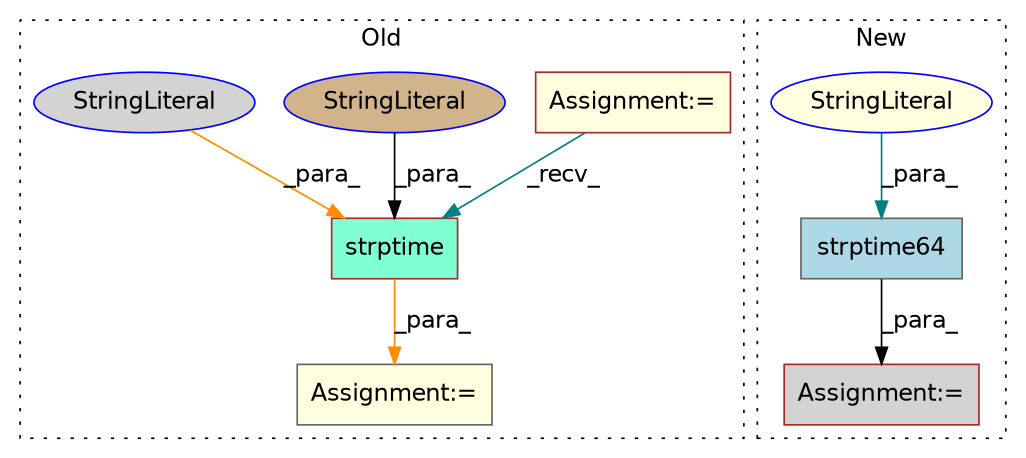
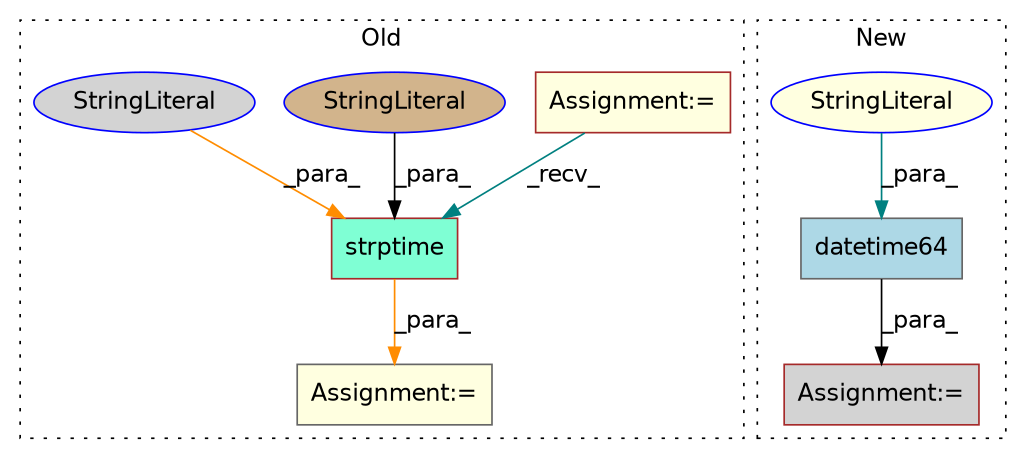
node "strptime64": label "strptime64" -> "datetime64"
